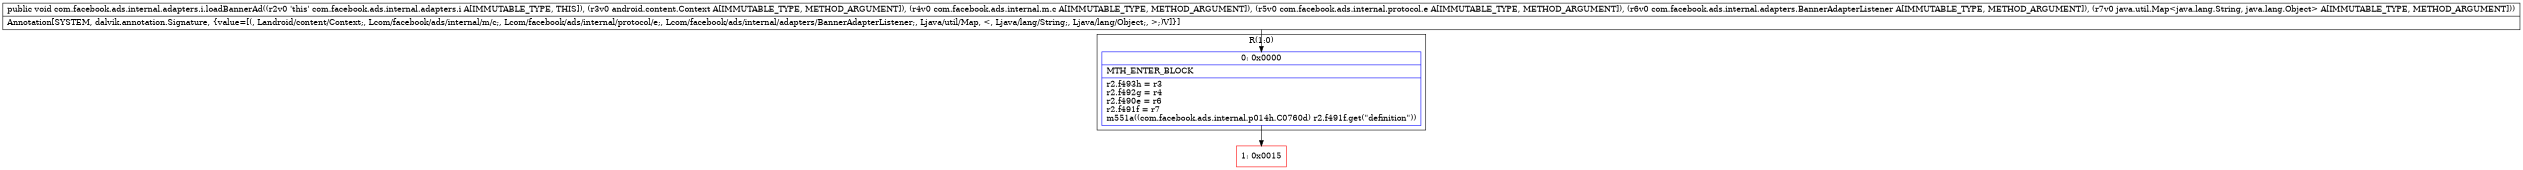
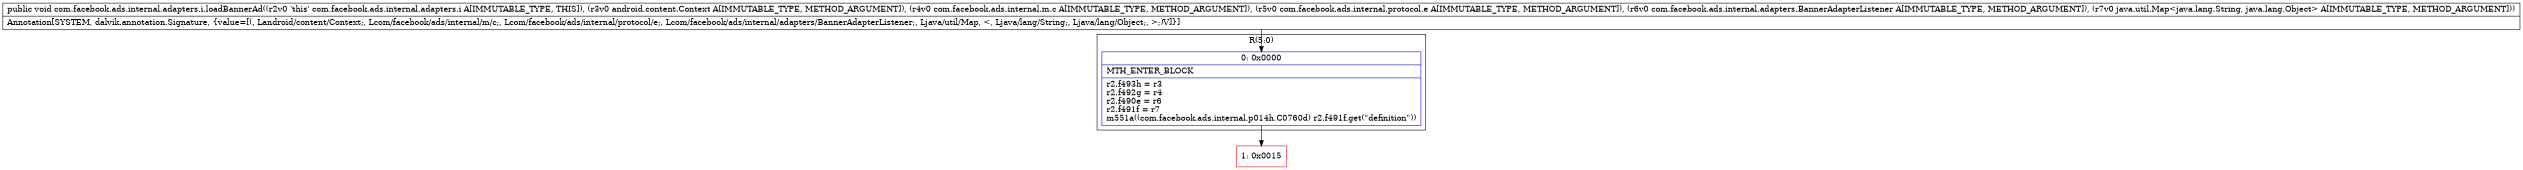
cluster "R(1:0)": label "R(1:0)" -> "R(5:0)"
